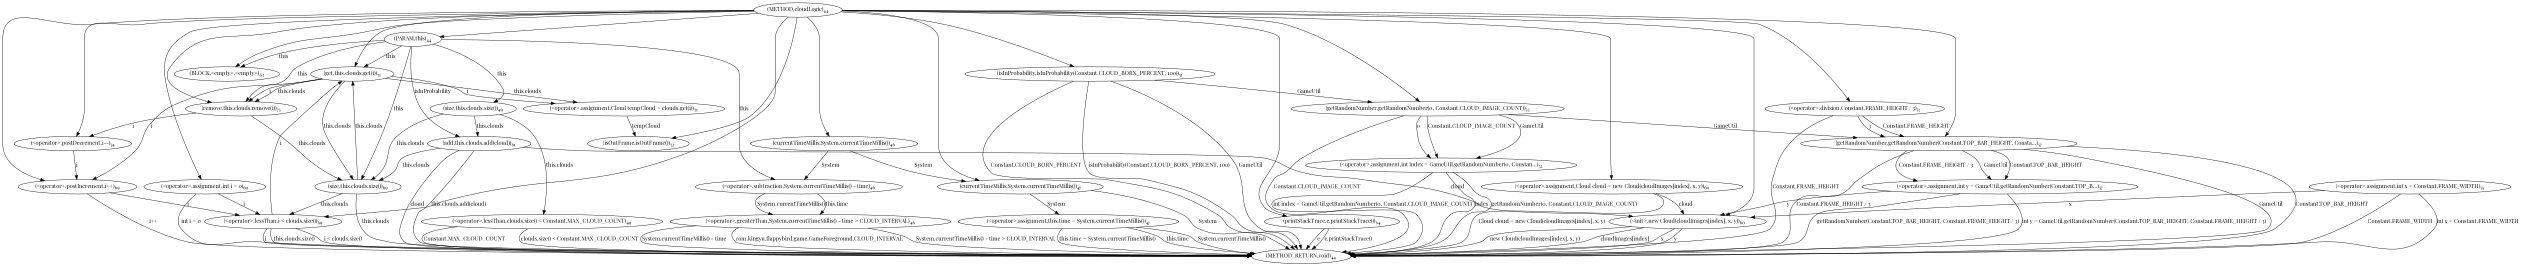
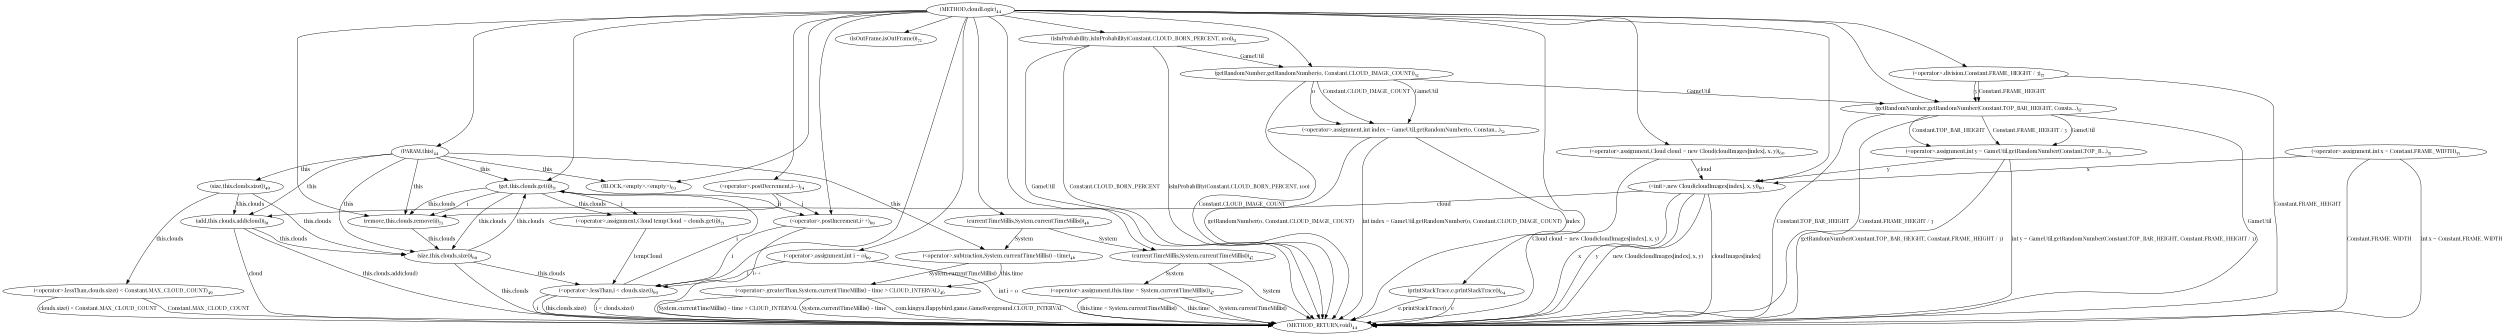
edge "(PARAM,this)" -> "(add,this.clouds.add(cloud))": label "isInProbability" -> "this"
edge "(remove,this.clouds.remove(i))" -> "(<operator>.postDecrement,i--)": reversed
edge "(<operator>.assignment,Cloud tempCloud = clouds.get(i))" -> "(isOutFrame,isOutFrame())": now "(<operator>.assignment,Cloud tempCloud = clouds.get(i))" -> "(<operator>.lessThan,i < clouds.size())"
edge "(add,this.clouds.add(cloud))" -> "(<init>,new Cloud(cloudImages[index], x, y))": reversed
